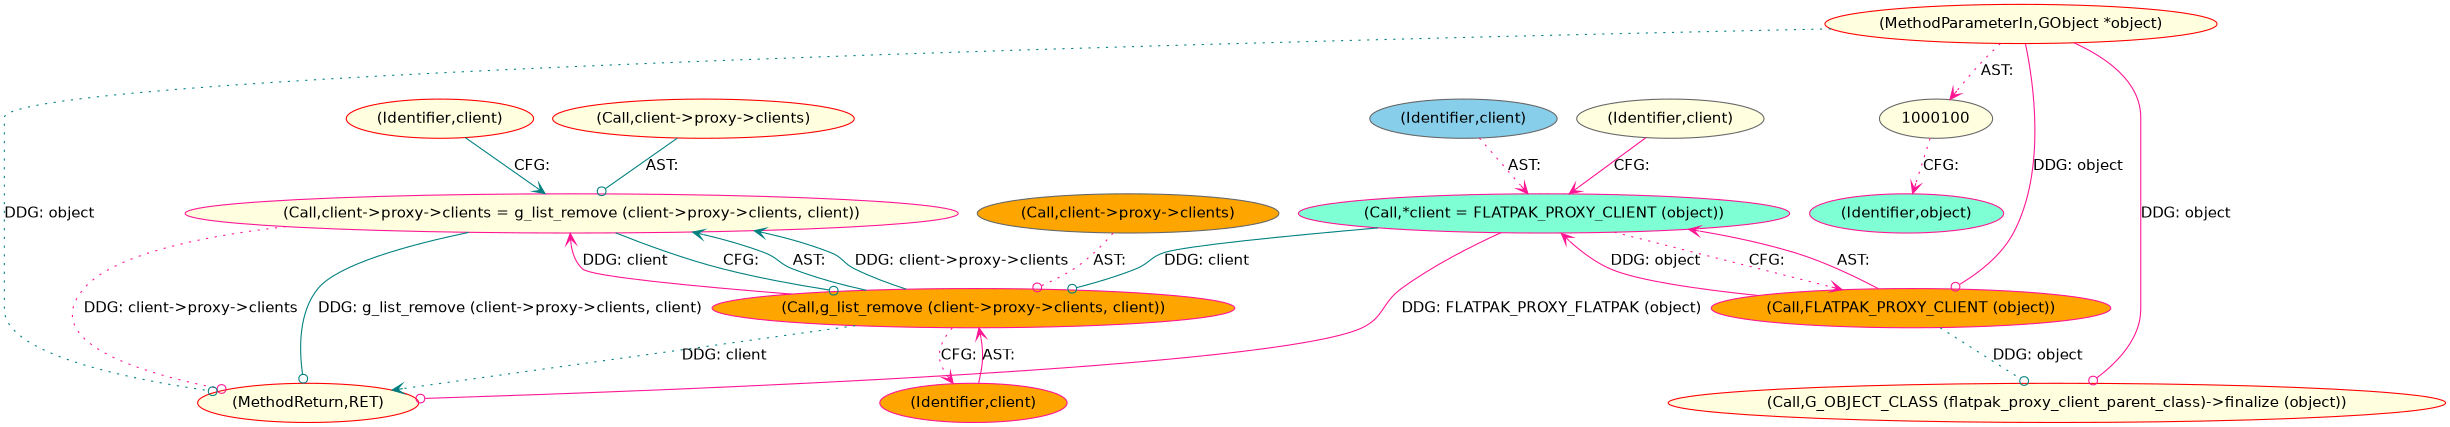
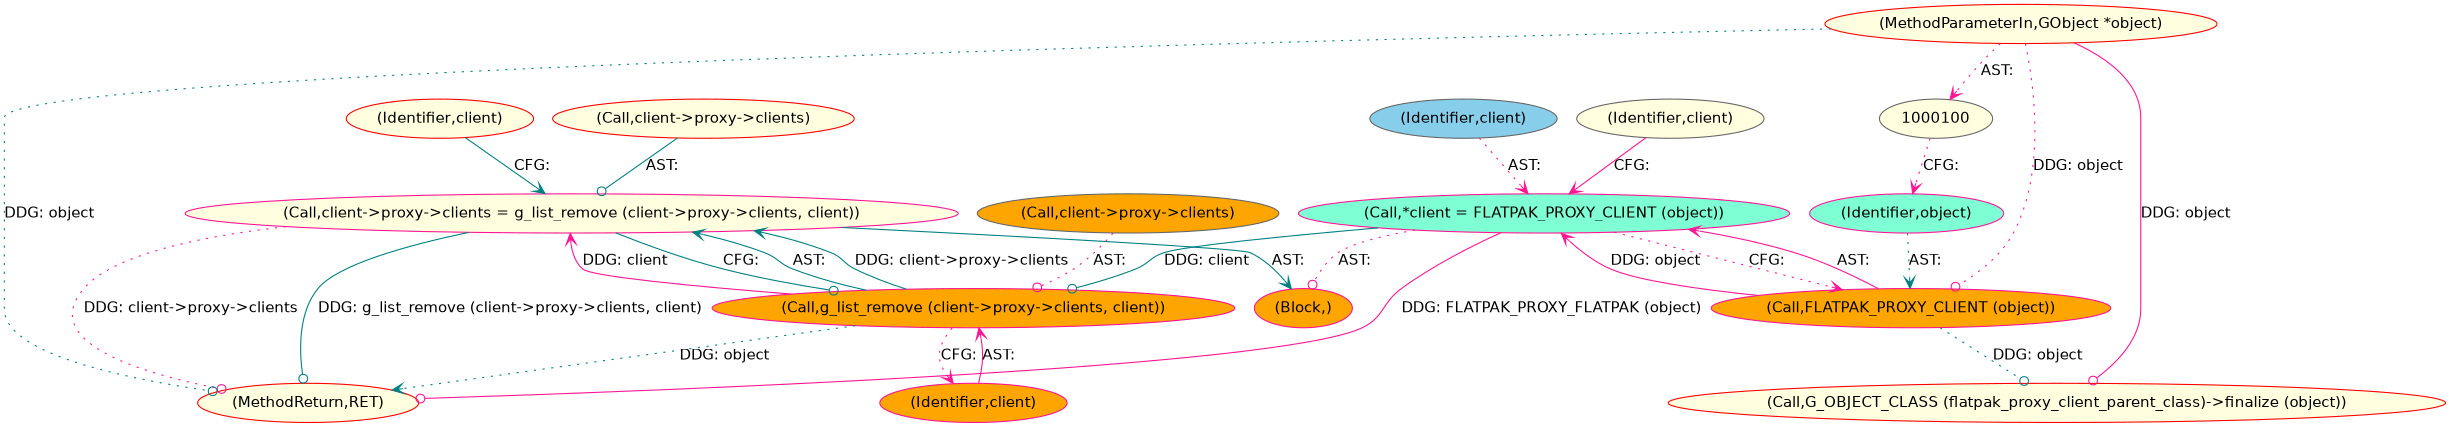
edge "(MethodParameterIn,GObject *object)" -> "(Call,FLATPAK_PROXY_CLIENT (object))": style solid -> dotted
edge "(Identifier,object)" -> "(Call,FLATPAK_PROXY_CLIENT (object))": added, label "AST:"
node "(Block,)": added
edge "(Call,g_list_remove (client->proxy->clients, client))" -> "(MethodReturn,RET)": label "DDG: client" -> "DDG: object"
